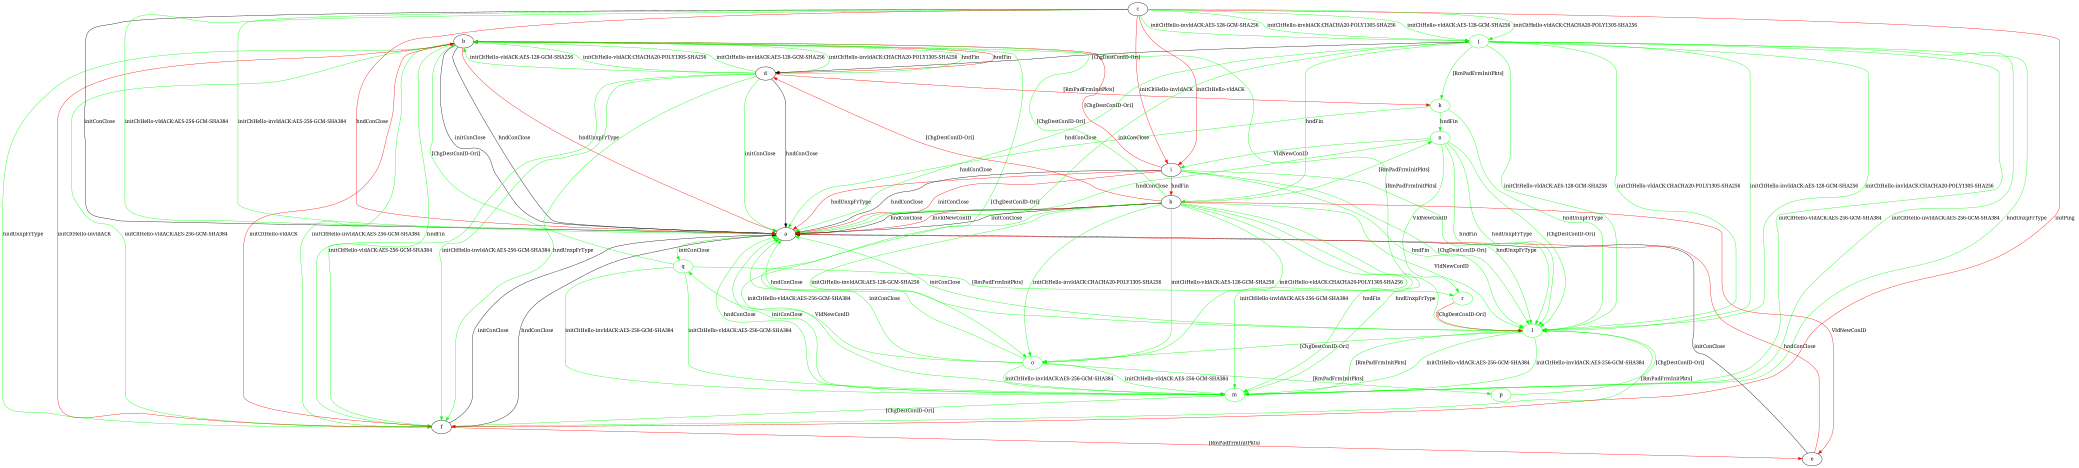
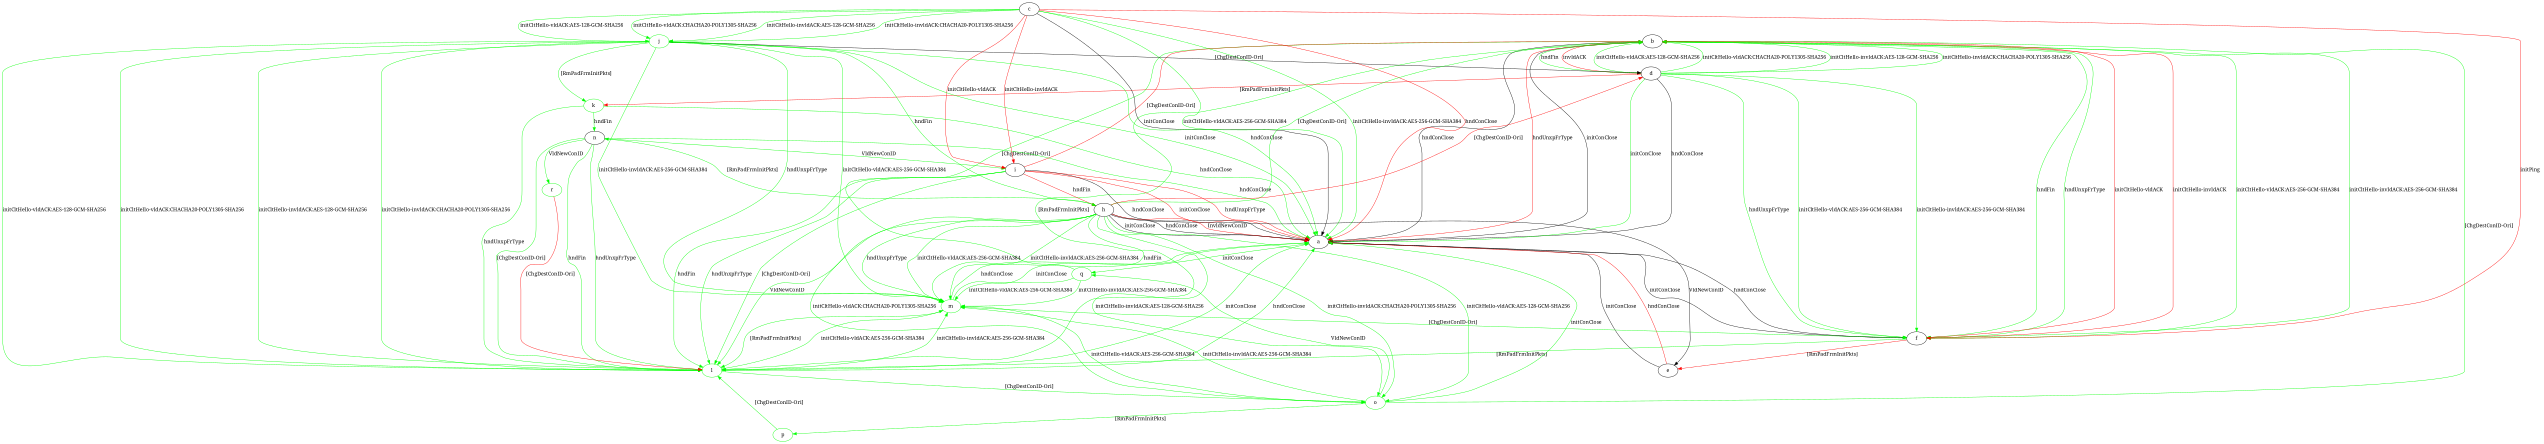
edge "b" -> "d": label "hndFin " -> "invldACK "
node "n": color green -> black
edge "h" -> "e": color red -> black
edge "q" -> "r": removed, label "[RmPadFrmInitPkts]"
